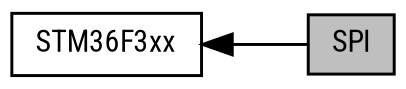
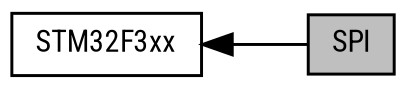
node "STM36F3xx": label "STM36F3xx" -> "STM32F3xx"
